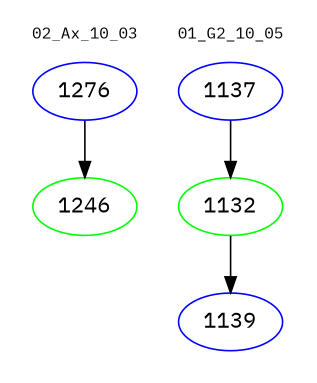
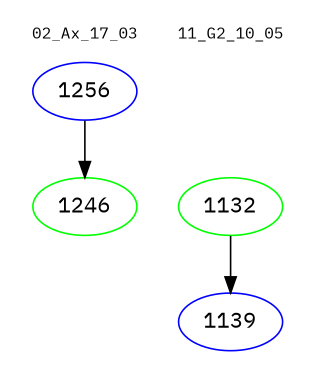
cluster "02_Ax_10_03": label "02_Ax_10_03" -> "02_Ax_17_03"
cluster "01_G2_10_05": label "01_G2_10_05" -> "11_G2_10_05"
node "1276": label "1276" -> "1256"
node "1137": removed
